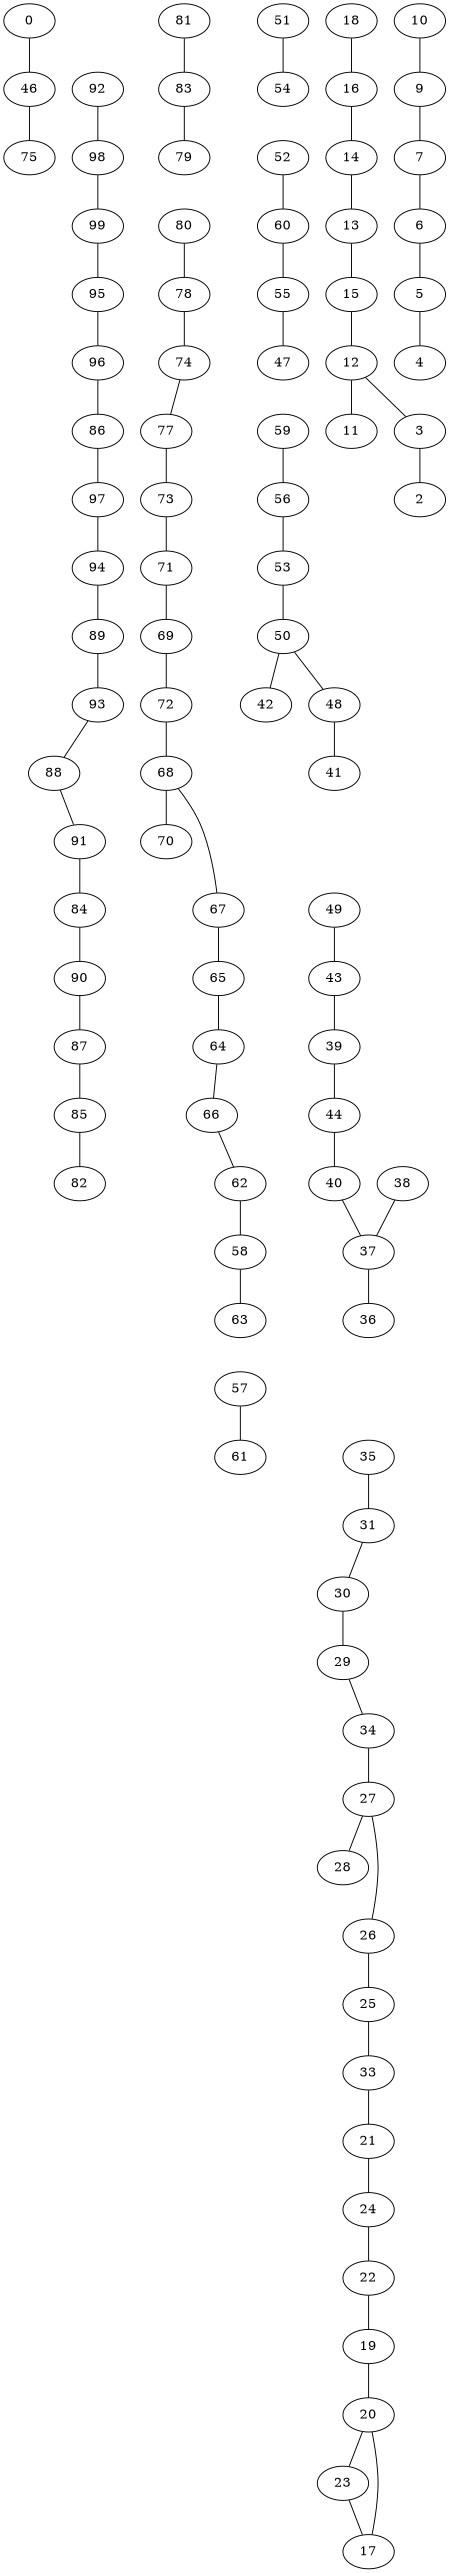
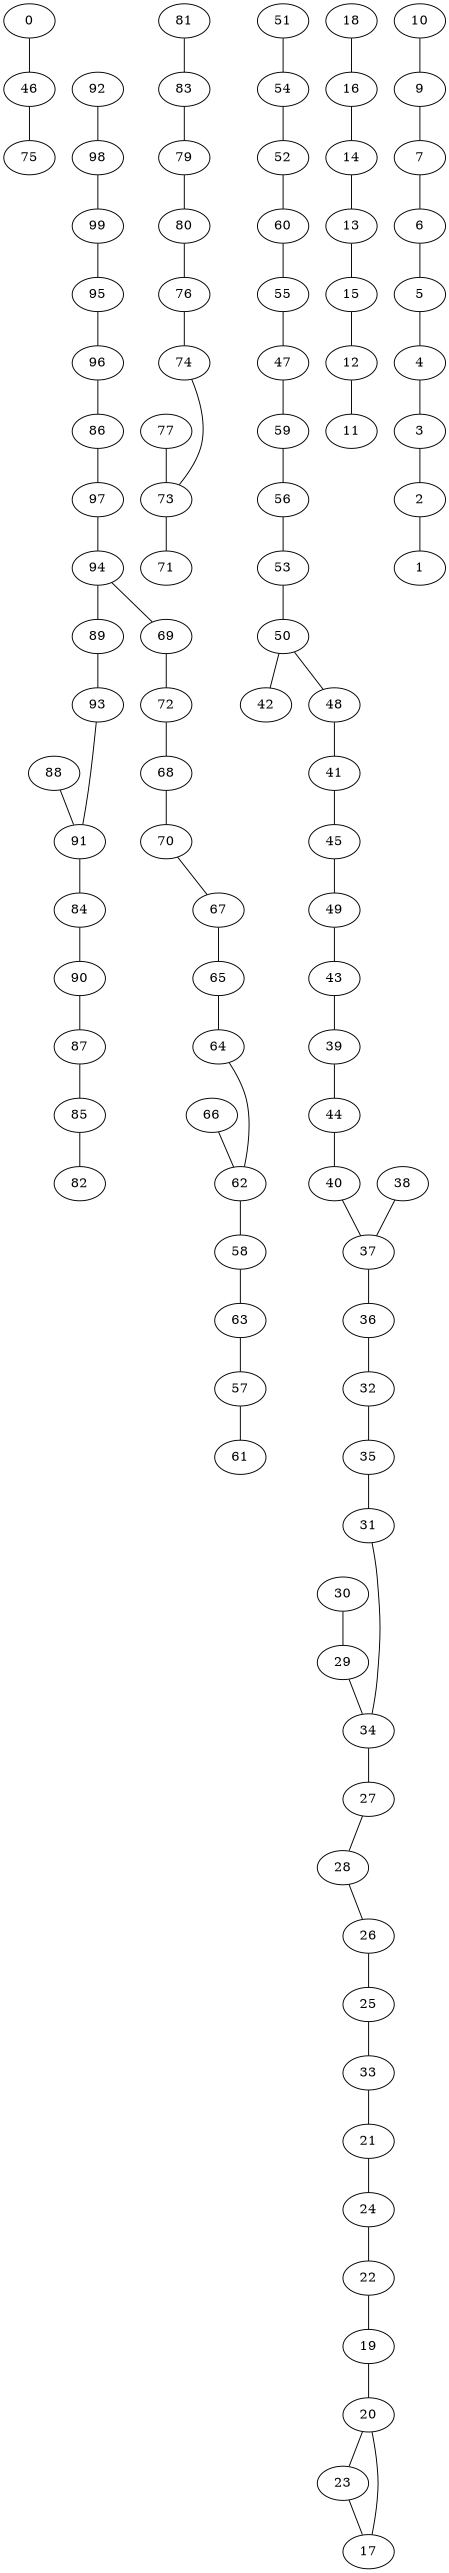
edge "54" -- "52": added
edge "79" -- "80": added
node "78": label "78" -> "76"
edge "74" -- "77": now "74" -- "73"
edge "47" -- "59": added
edge "12" -- "3": now "4" -- "3"
node "1": added
edge "71" -- "69": now "94" -- "69"
edge "93" -- "88": now "93" -- "91"
edge "68" -- "67": now "70" -- "67"
node "45": added
edge "64" -- "66": now "64" -- "62"
edge "63" -- "57": added
node "32": added
edge "31" -- "30": now "31" -- "34"
edge "27" -- "26": now "28" -- "26"
